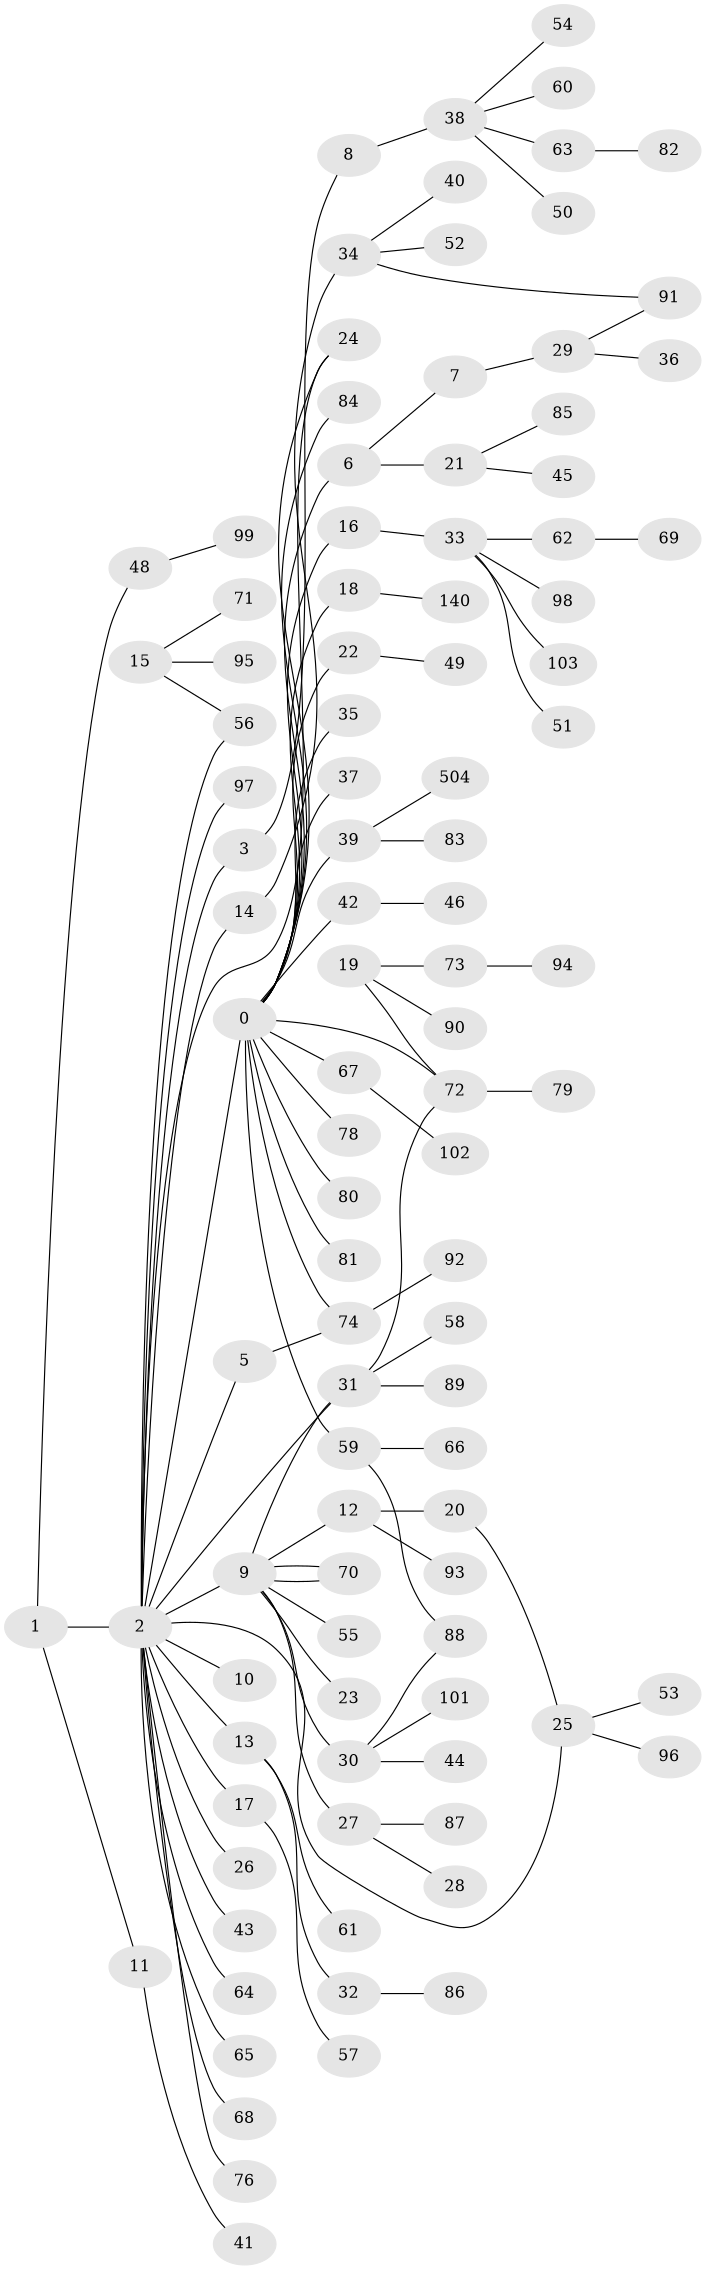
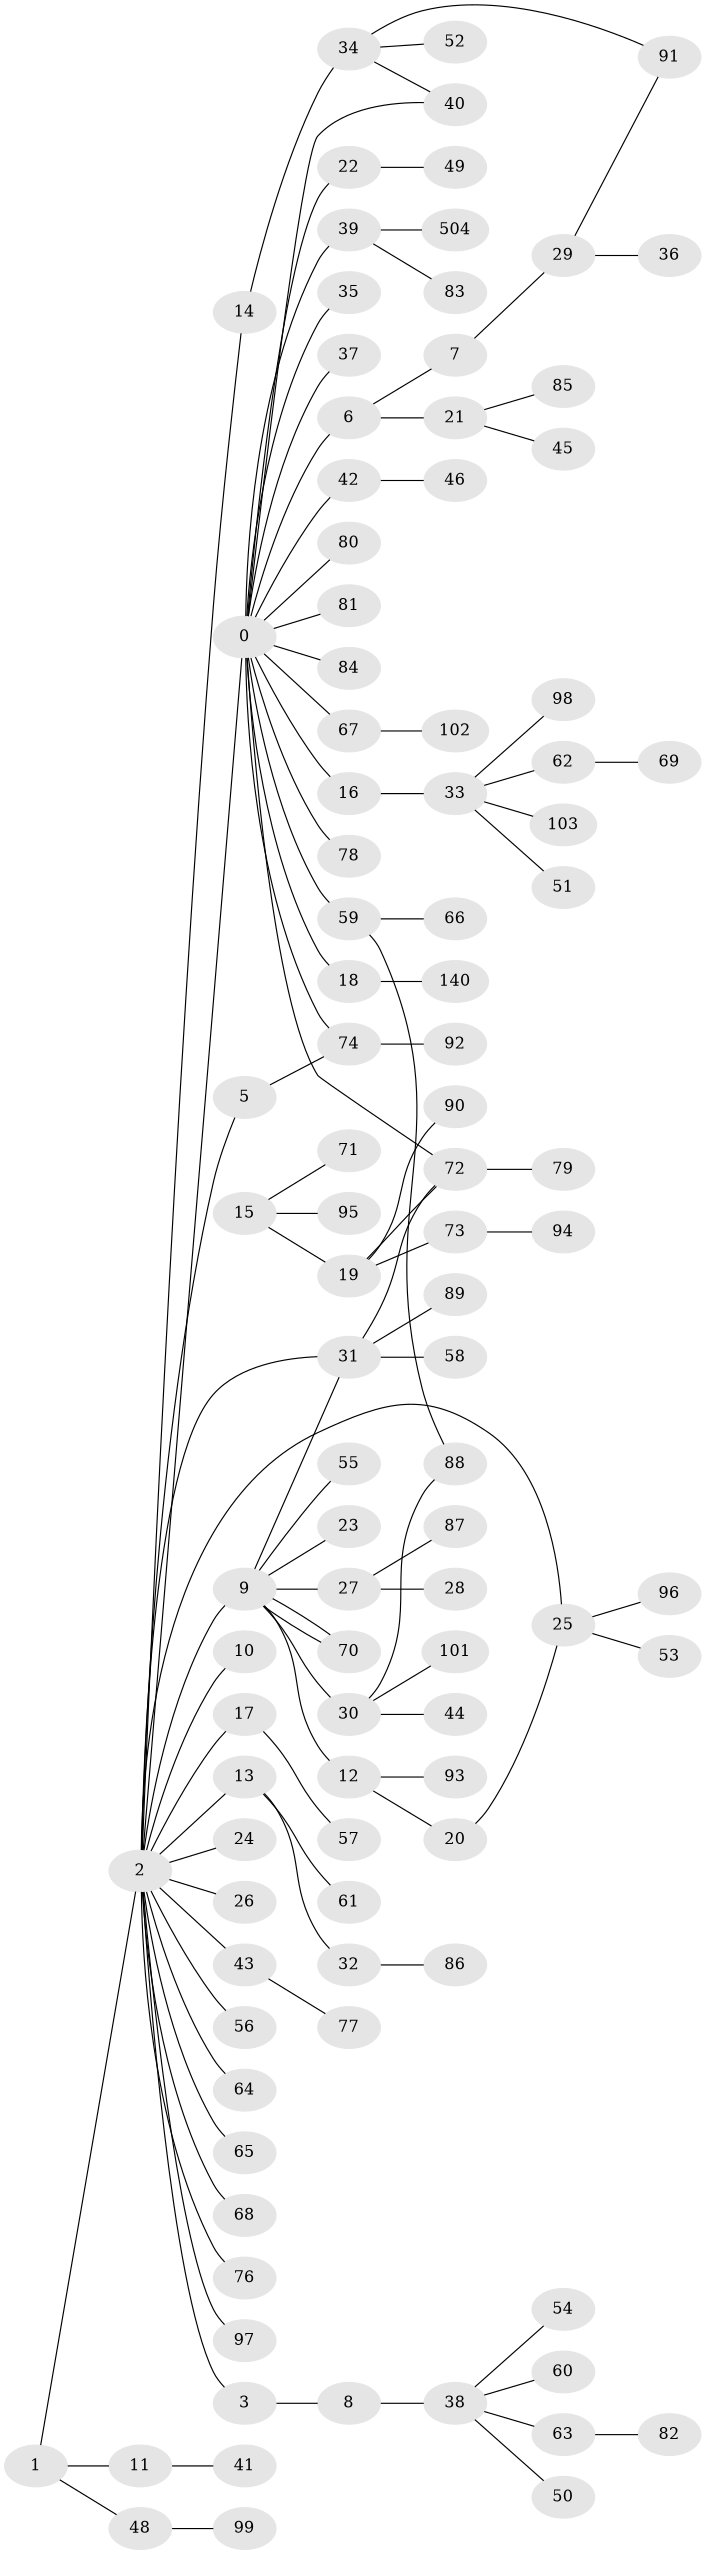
edge "24" -- "0": now "40" -- "0"
edge "15" -- "56": now "15" -- "19"
node "77": added
